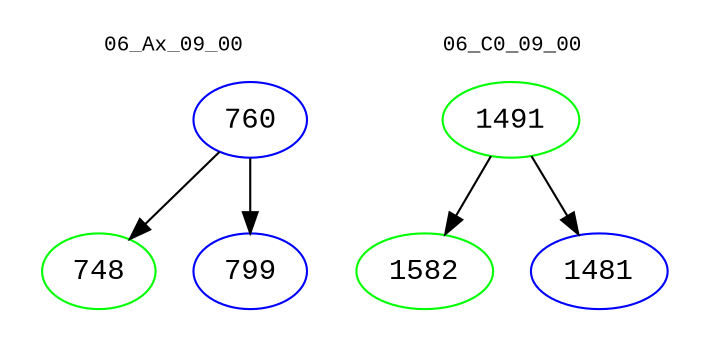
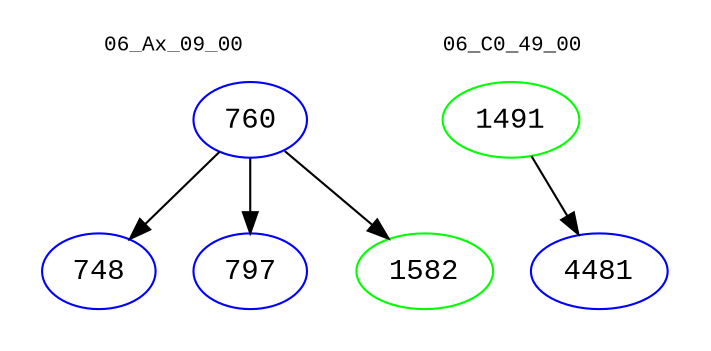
cluster "06_C0_09_00": label "06_C0_09_00" -> "06_C0_49_00"
edge "1491" -> "1582": now "760" -> "1582"
node "748": color green -> blue
node "799": label "799" -> "797"
node "1481": label "1481" -> "4481"
